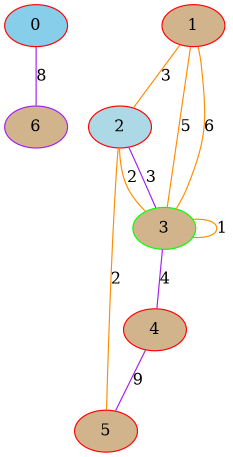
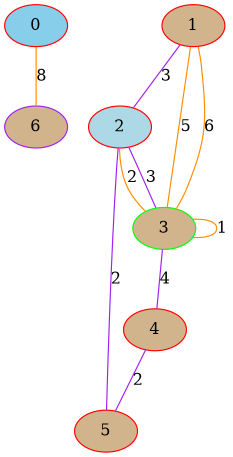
edge "0" -- "6": color purple -> darkorange
edge "1" -- "2": color darkorange -> purple
edge "2" -- "5": color darkorange -> purple
edge "4" -- "5": label "9" -> "2"
